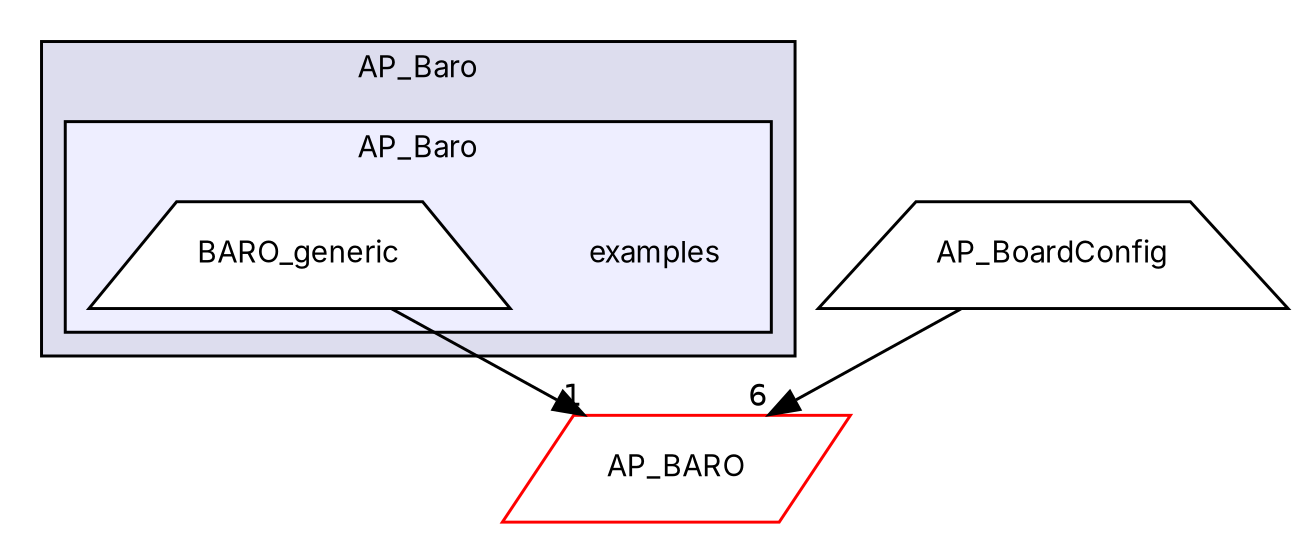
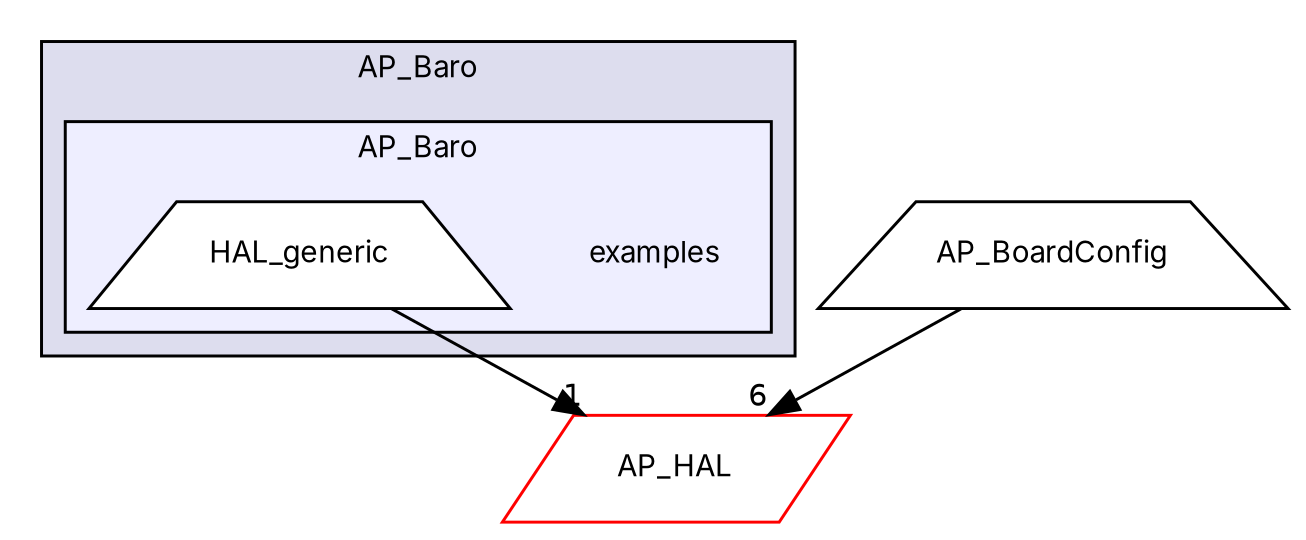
node "BARO_generic": label "BARO_generic" -> "HAL_generic"
node "AP_BARO": label "AP_BARO" -> "AP_HAL"
